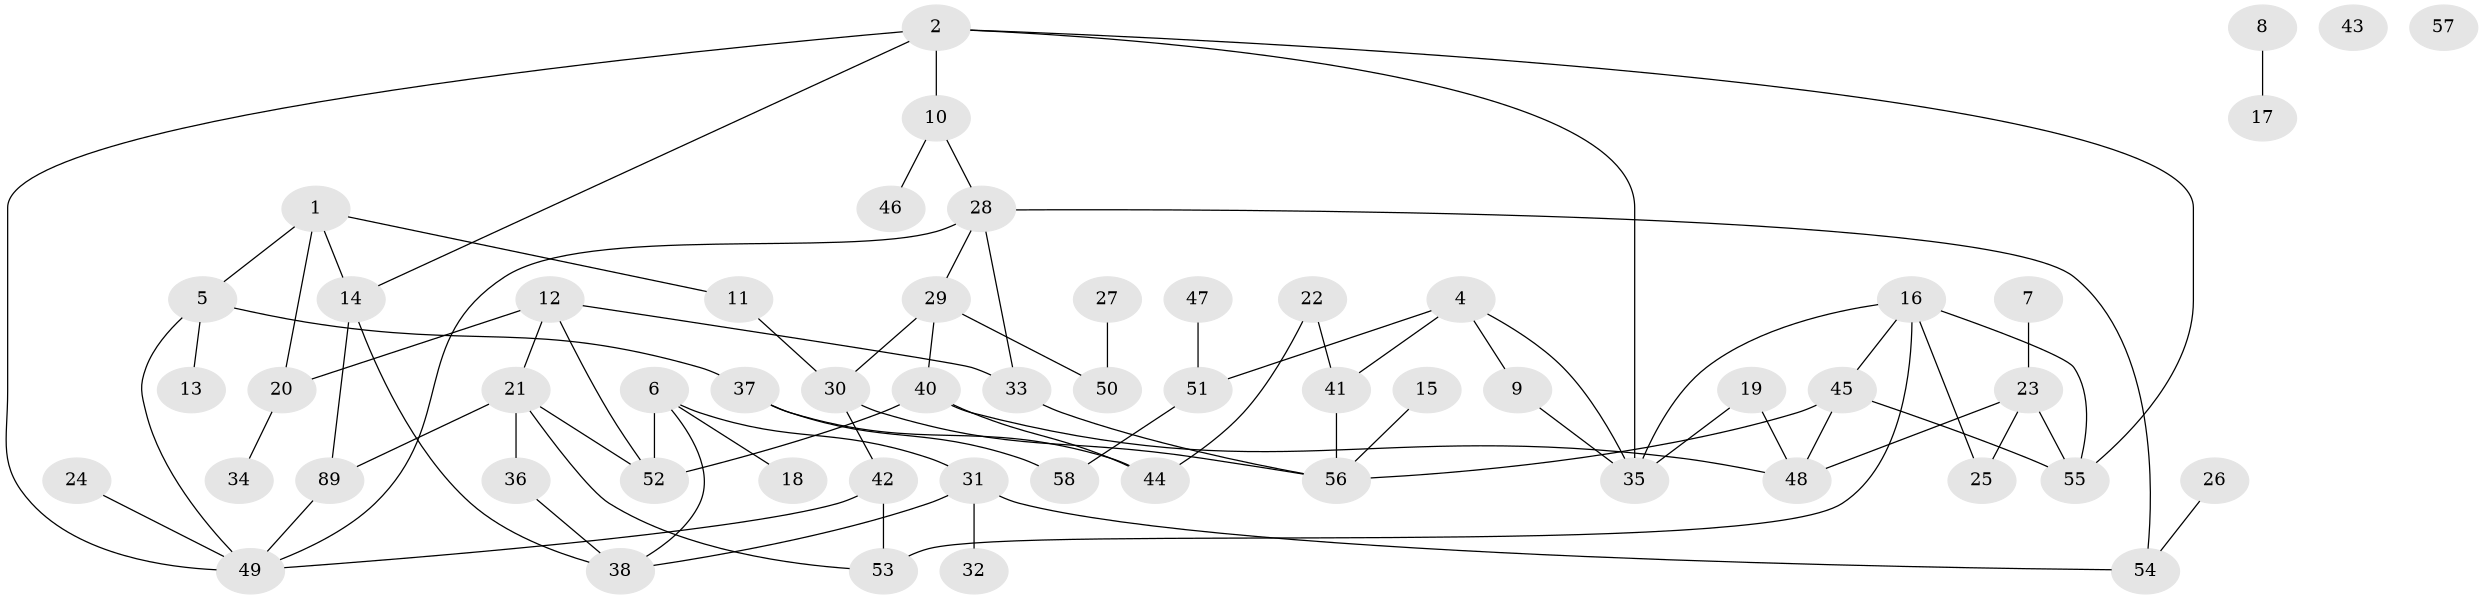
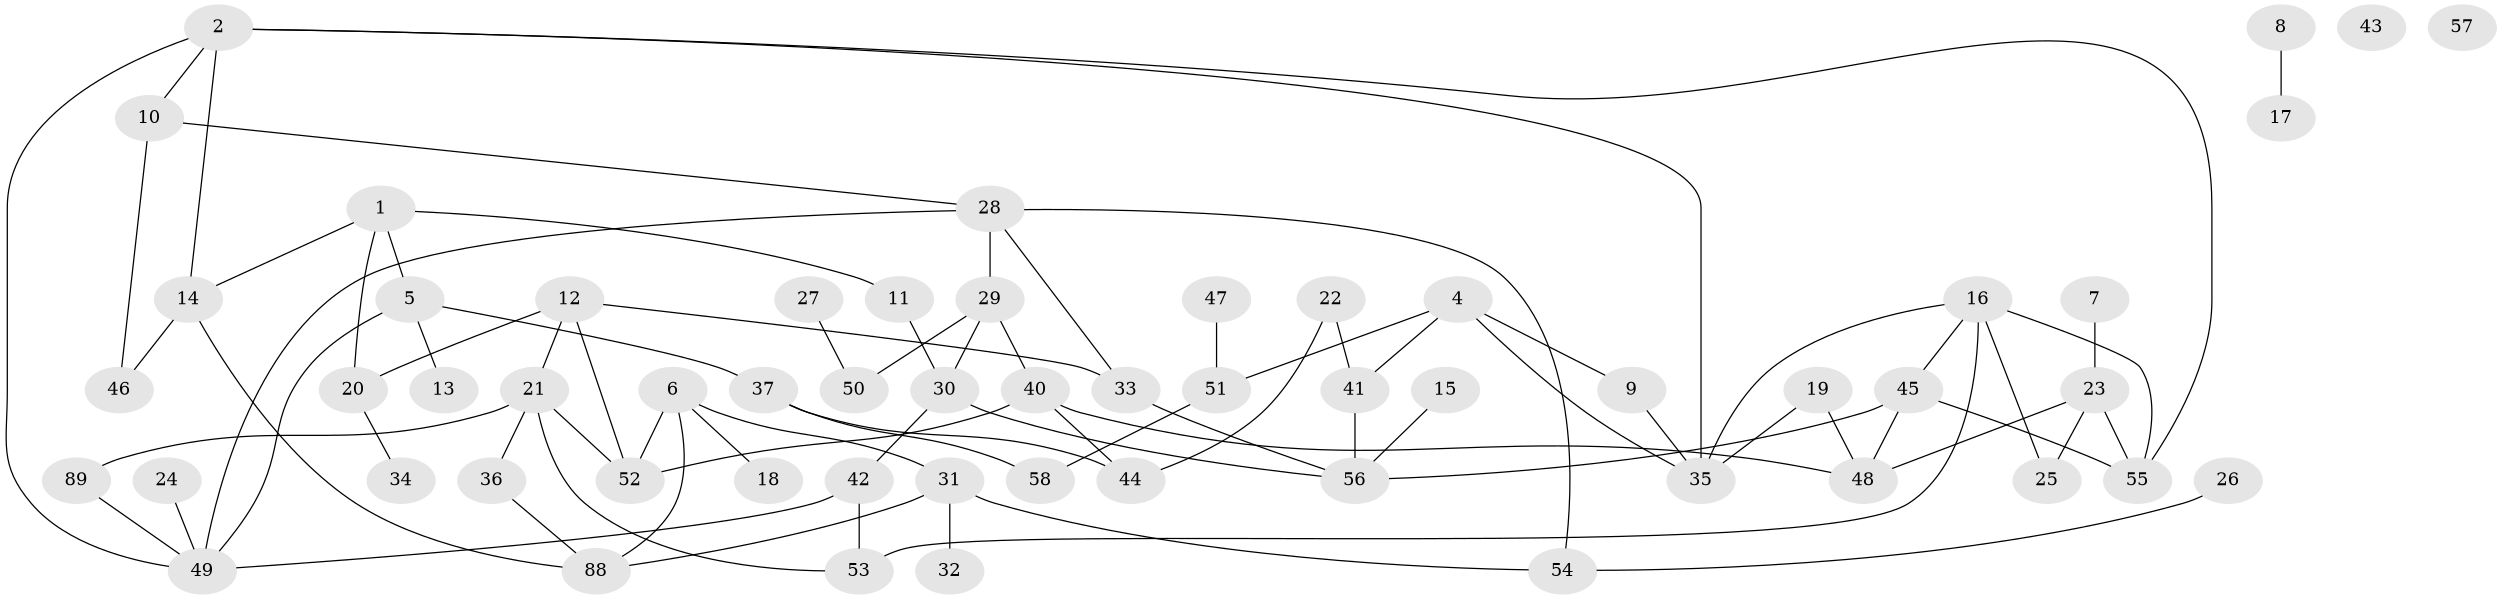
edge "14" -- "89": now "14" -- "46"
node "38": label "38" -> "88"
